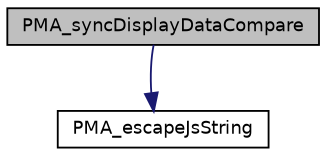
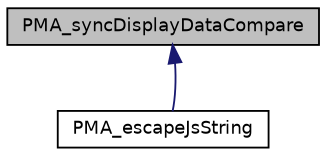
edge "PMA_syncDisplayDataCompare" -> "PMA_escapeJsString": reversed
